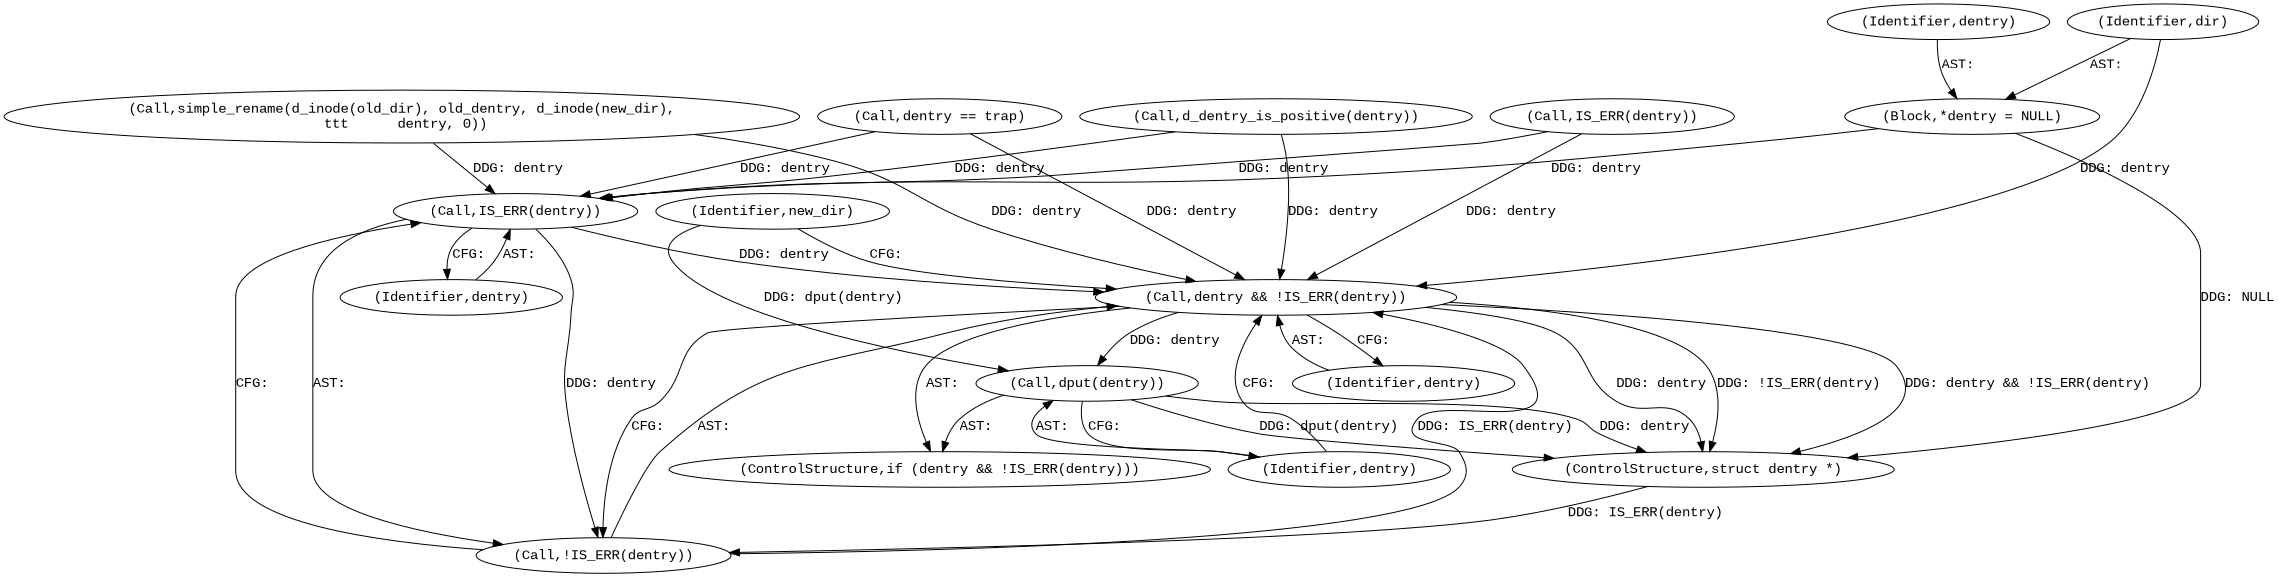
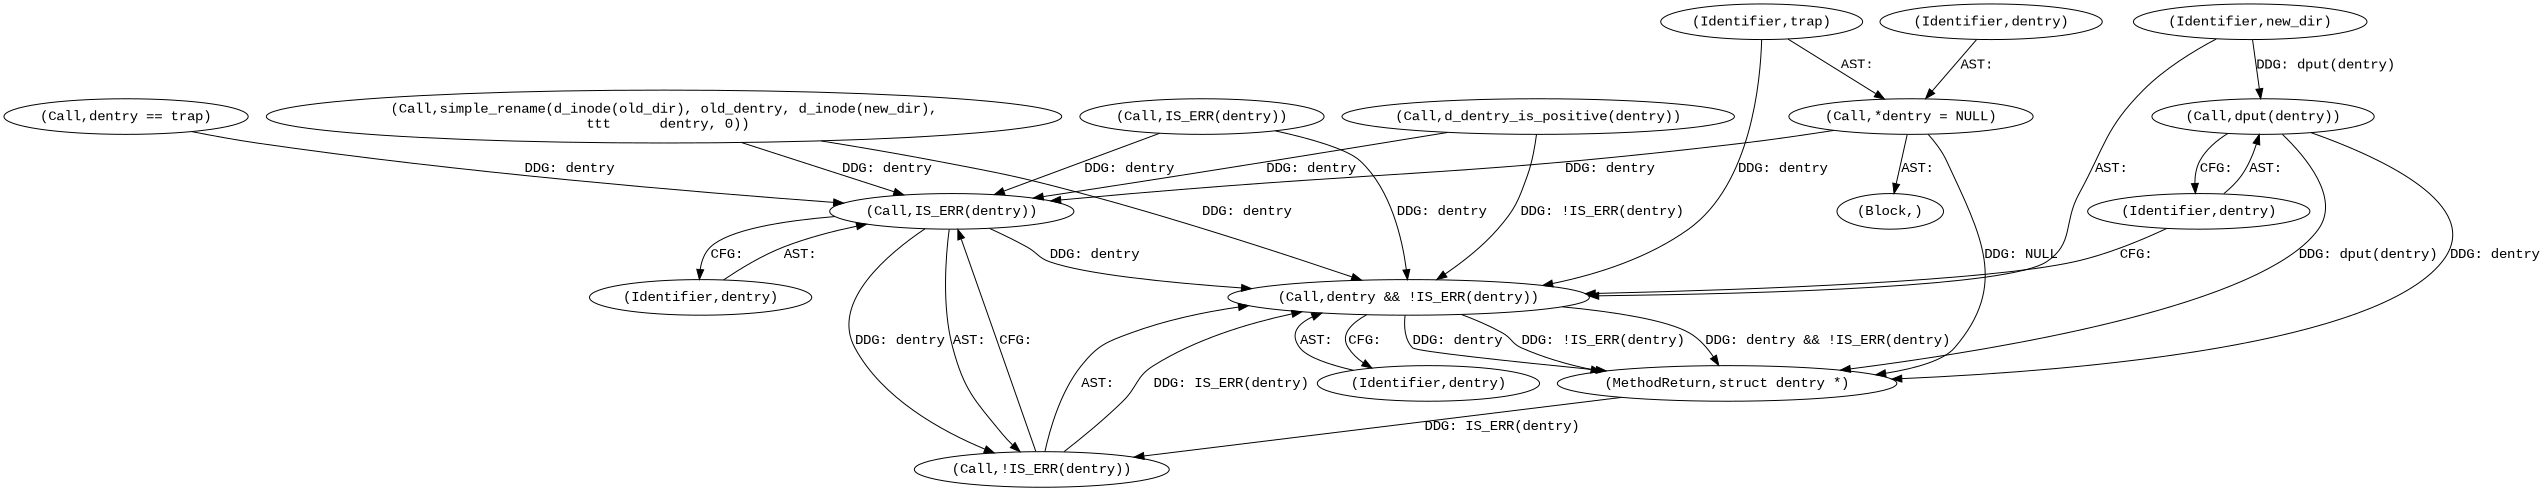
node "(Identifier,dir)": label "(Identifier,dir)" -> "(Identifier,trap)"
node "(Block,*dentry = NULL)": label "(Block,*dentry = NULL)" -> "(Call,*dentry = NULL)"
edge "(Call,dentry == trap)" -> "(Call,dentry && !IS_ERR(dentry))": removed, label "DDG: dentry"
edge "(Call,d_dentry_is_positive(dentry))" -> "(Call,dentry && !IS_ERR(dentry))": label "DDG: dentry" -> "DDG: !IS_ERR(dentry)"
node "(Block,)": added
edge "(Identifier,new_dir)" -> "(Call,dentry && !IS_ERR(dentry))": label "CFG: " -> "AST: "
edge "(Call,dentry && !IS_ERR(dentry))" -> "(Call,!IS_ERR(dentry))": removed, label "CFG:"
edge "(Call,dentry && !IS_ERR(dentry))" -> "(Call,dput(dentry))": removed, label "DDG: dentry"
node "(ControlStructure,if (dentry && !IS_ERR(dentry)))": removed
node "(ControlStructure,struct dentry *)": label "(ControlStructure,struct dentry *)" -> "(MethodReturn,struct dentry *)"
